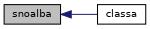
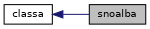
edge "classa" -> "snoalba": reversed
